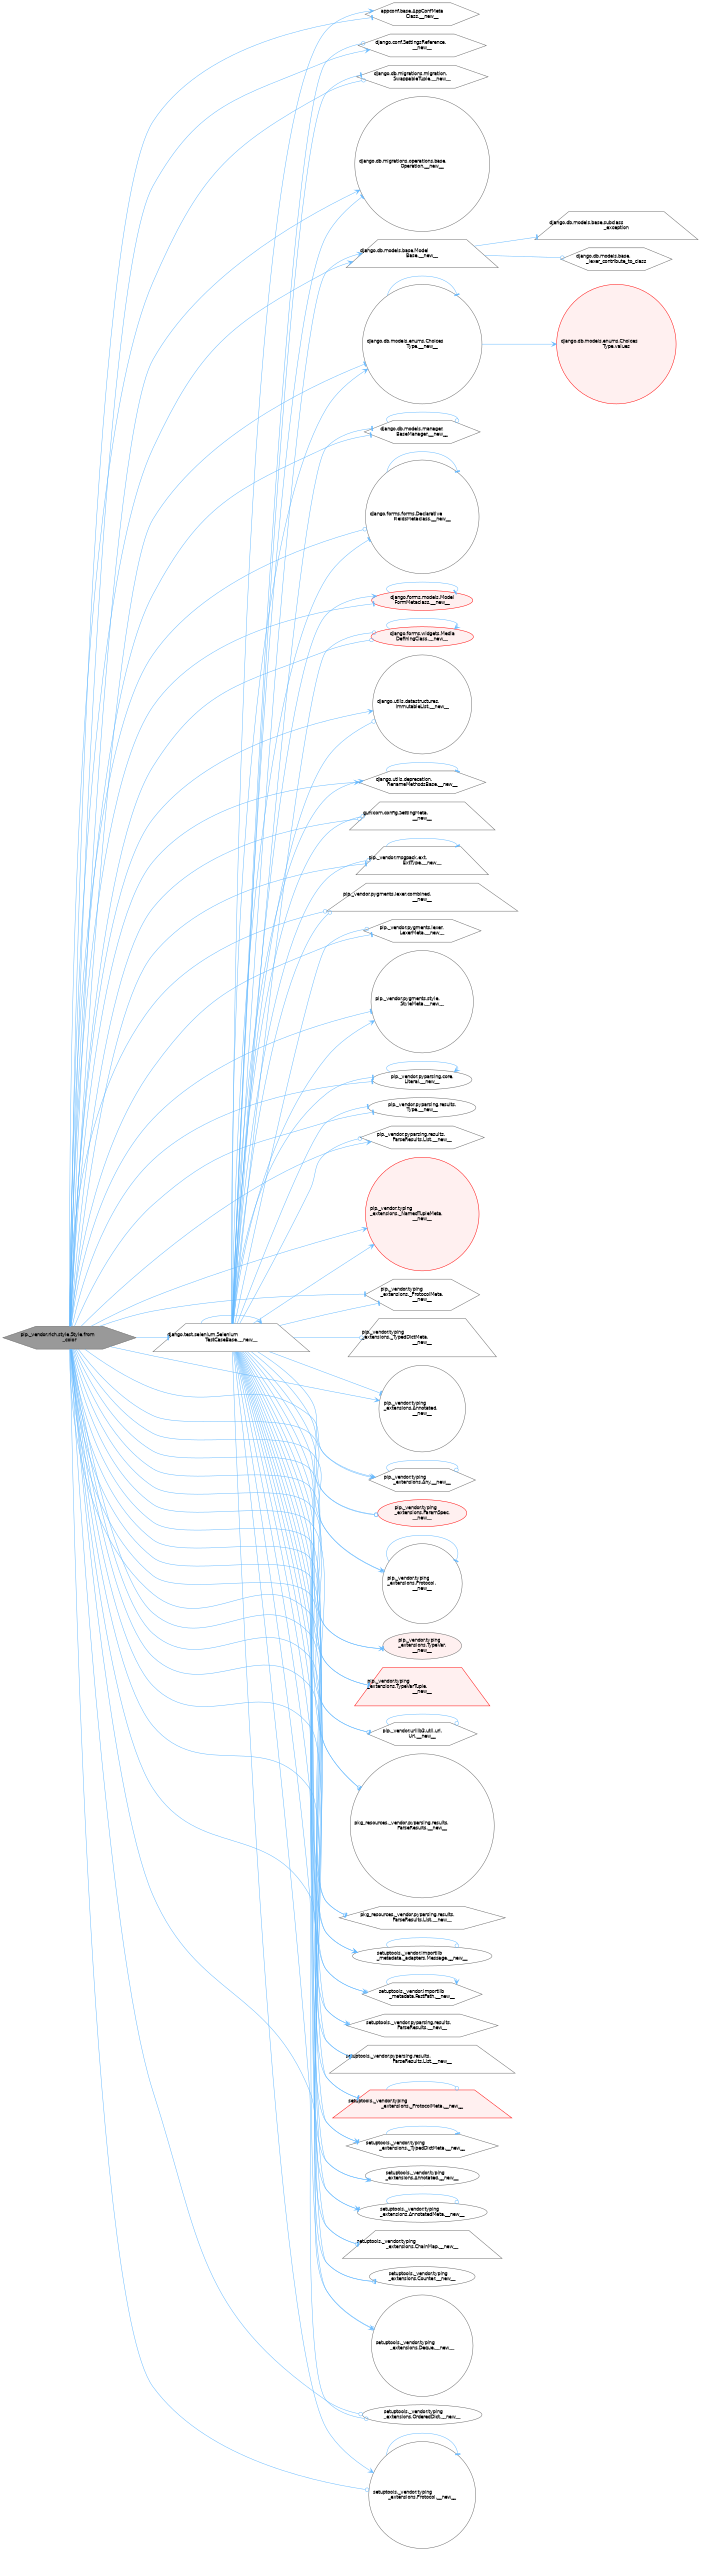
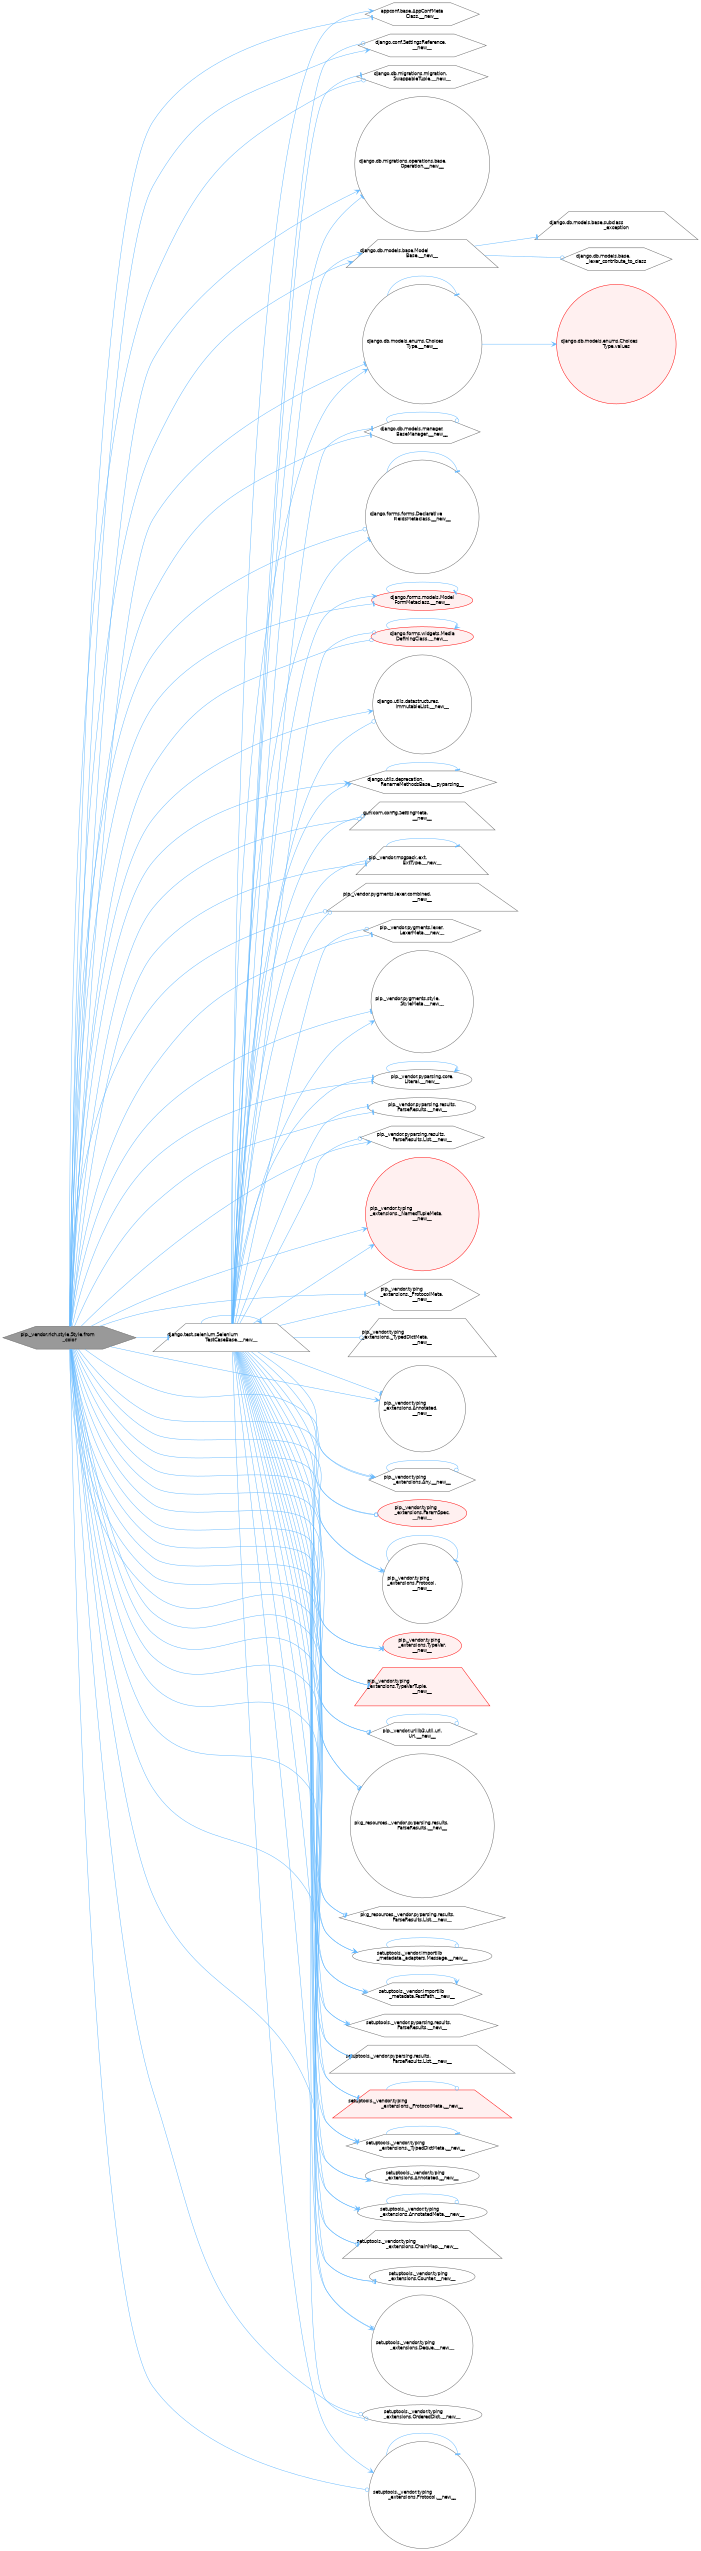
node "django.utils.deprecation. RenameMethodsBase.__new__": label "django.utils.deprecation. RenameMethodsBase.__new__" -> "django.utils.deprecation. RenameMethodsBase.__pyparsing__"
node "pip._vendor.pyparsing.results. Type.__new__": label "pip._vendor.pyparsing.results. Type.__new__" -> "pip._vendor.pyparsing.results. ParseResults.__new__"
node "pip._vendor.typing _extensions.TypeVar. __new__": color grey40 -> red
